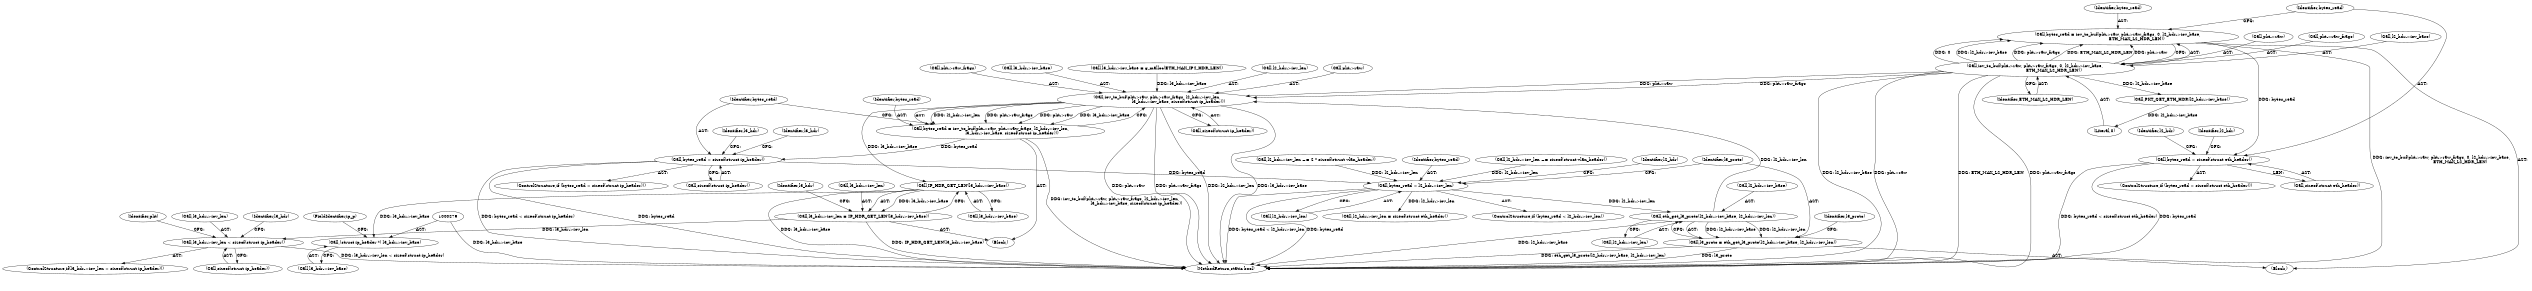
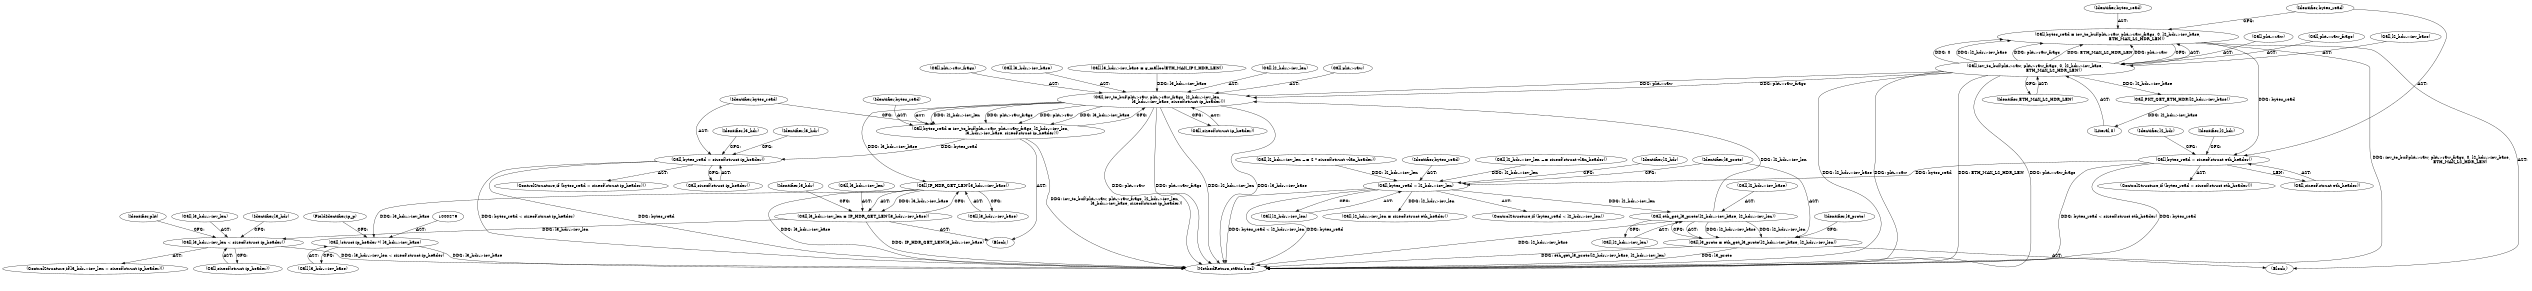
edge "(Call,bytes_read < sizeof(struct ip_header))" -> "(Call,bytes_read < l2_hdr->iov_len)": now "(Call,bytes_read < sizeof(struct eth_header))" -> "(Call,bytes_read < l2_hdr->iov_len)"
edge "1000279" -> "(MethodReturn,static bool)": now "(Call,(struct ip_header *) l3_hdr->iov_base)" -> "(MethodReturn,static bool)"
